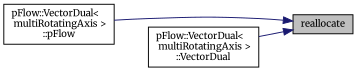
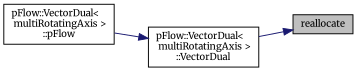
edge "pFlow::VectorDual< multiRotatingAxis > ::pFlow" -> "reallocate": now "pFlow::VectorDual< multiRotatingAxis > ::pFlow" -> "pFlow::VectorDual< multiRotatingAxis > ::VectorDual"
